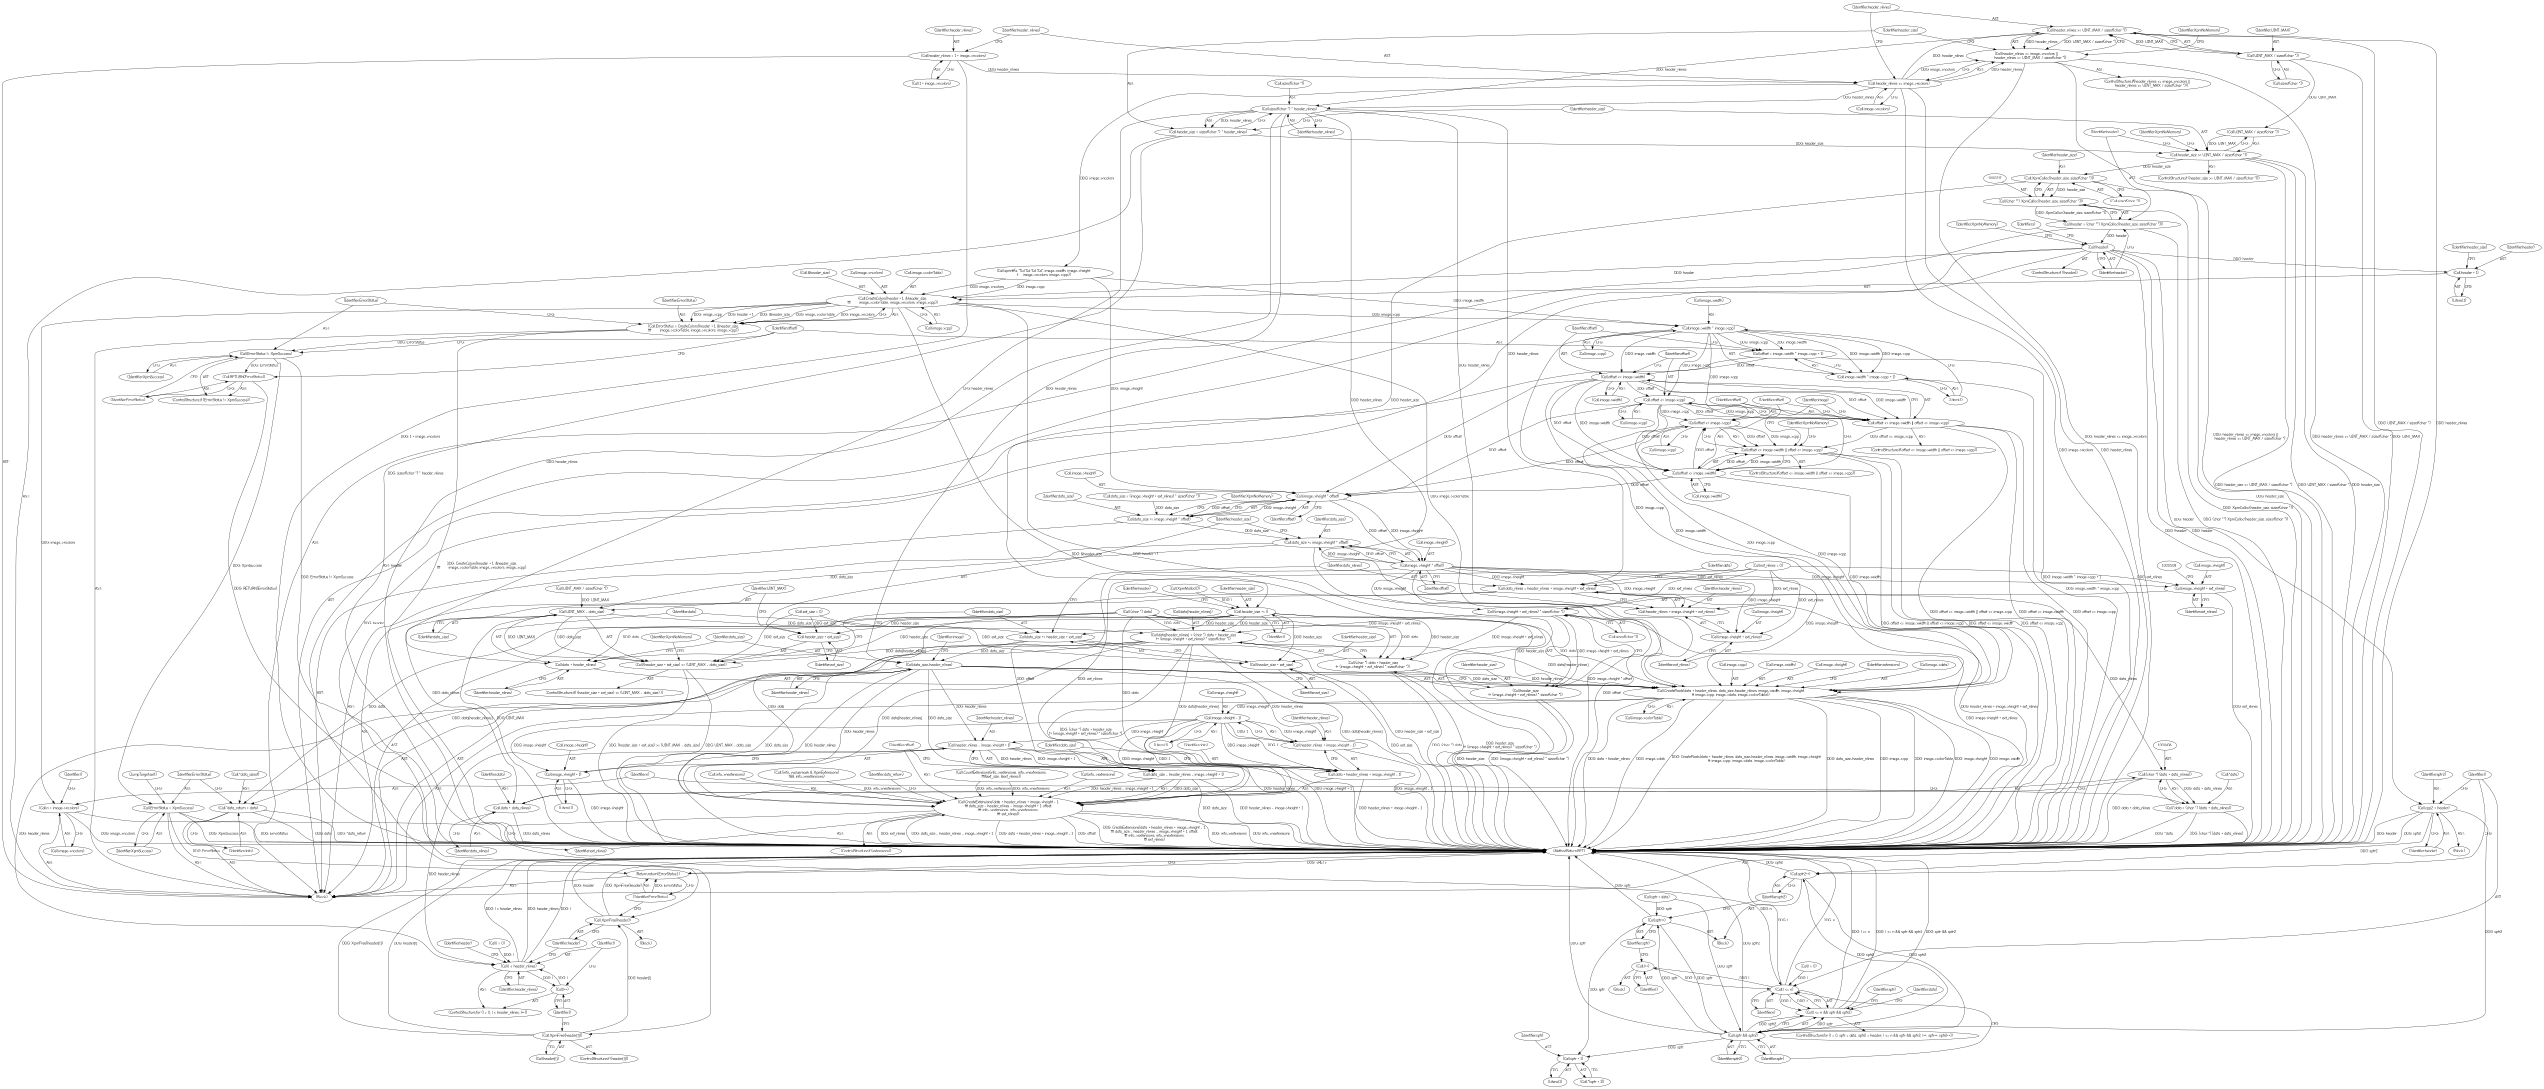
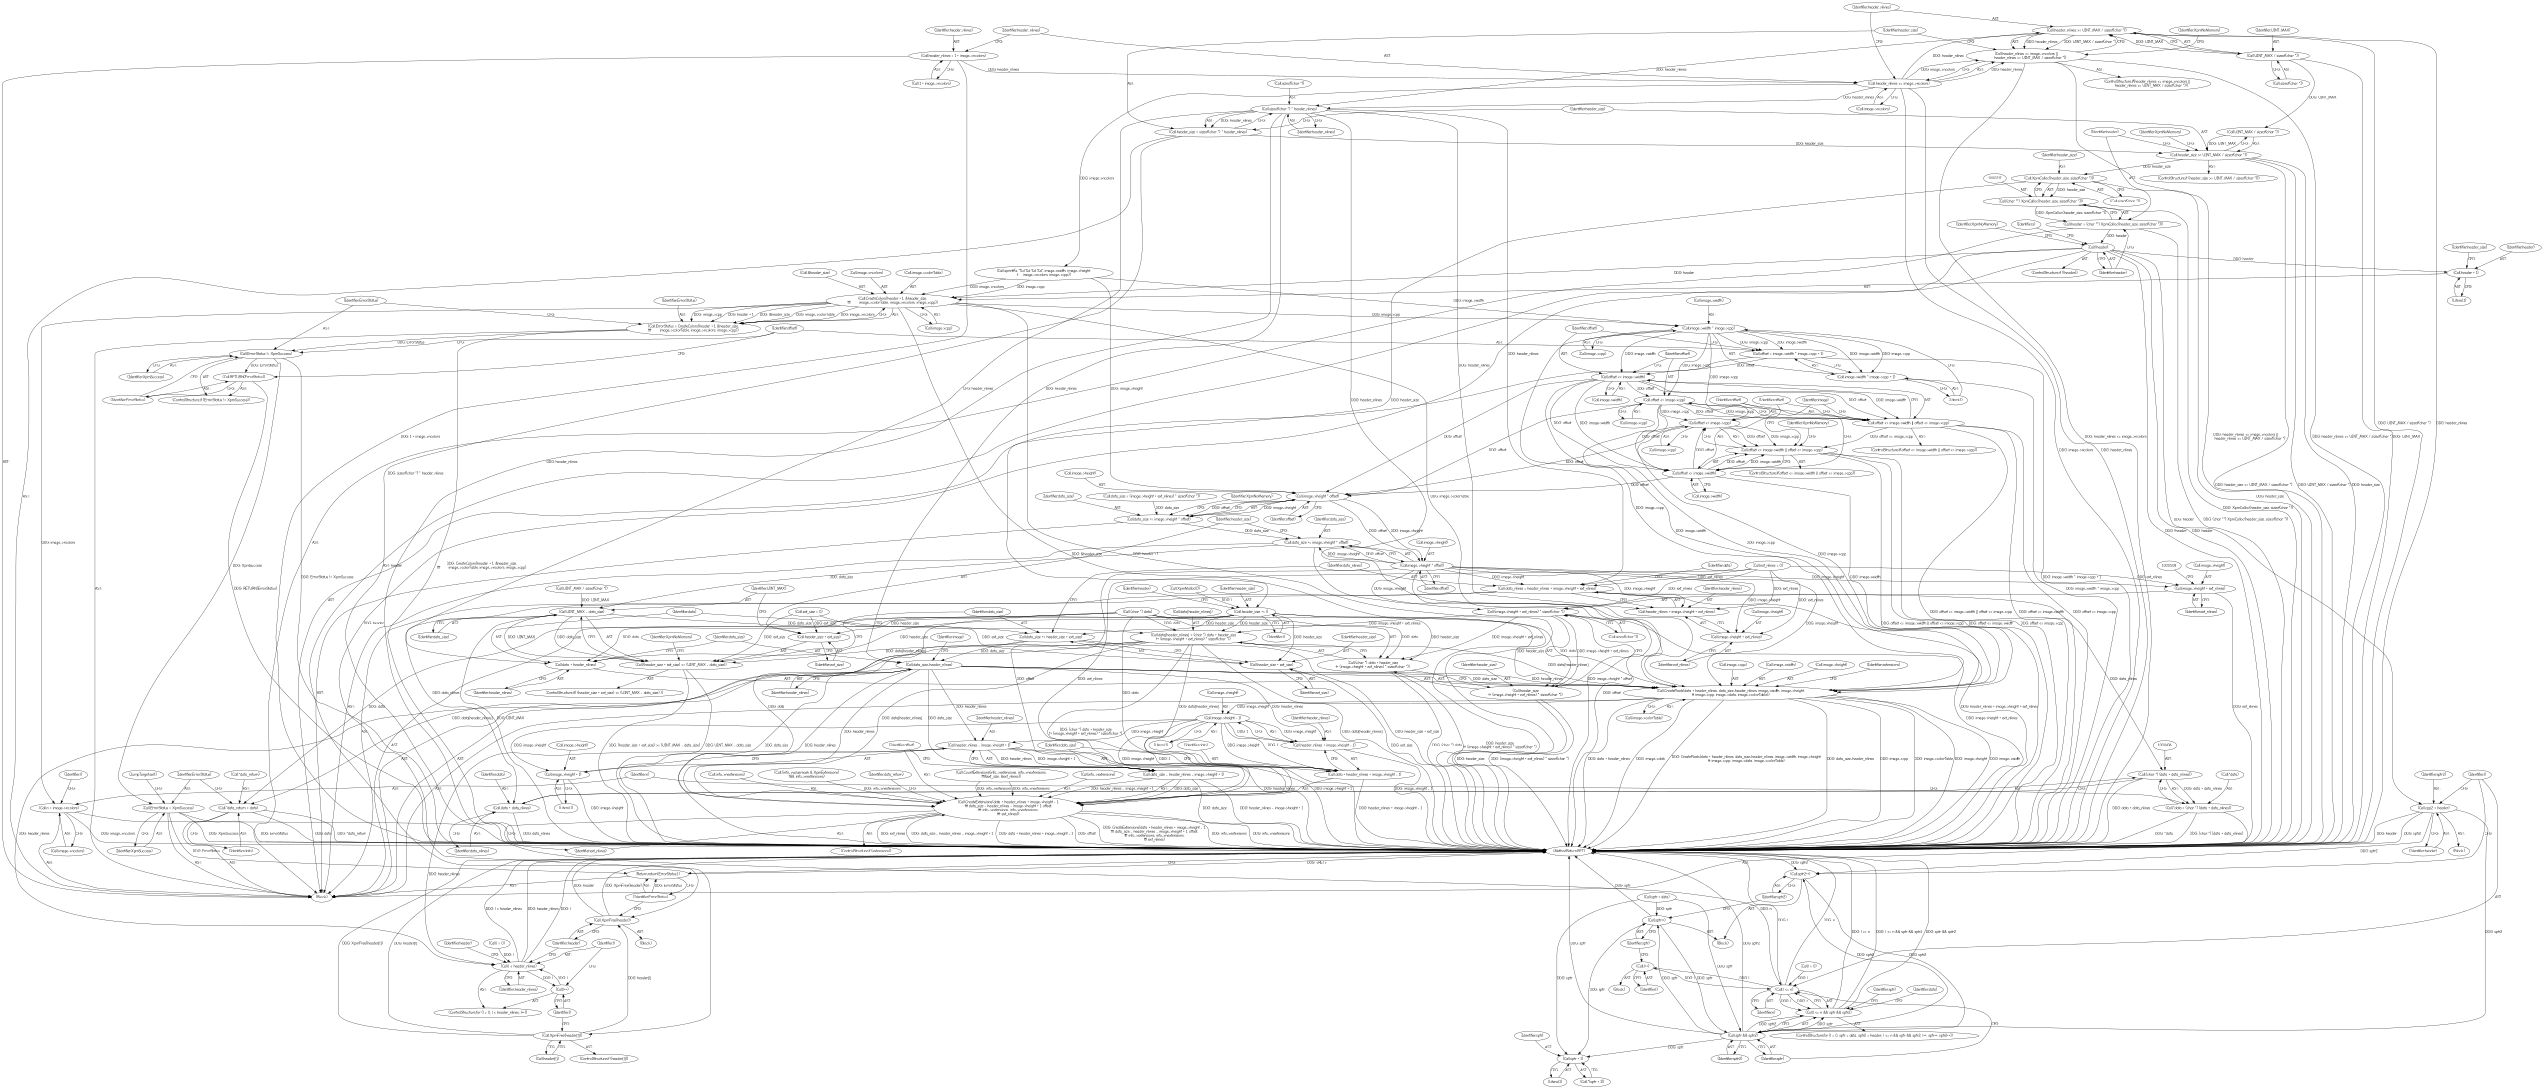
edge "(Call,(header_size + ext_size) >= (UINT_MAX - data_size))" -> "(Call,UINT_MAX - data_size)": added, label "CFG:"
node "(Call,image->data)": removed
node "(Call,*data_sizeof)": label "(Call,*data_sizeof)" -> "(Call,*data_return)"
edge "(Call,sptr2++)" -> "(MethodReturn,RET)": reversed
edge "(Call,sptr = data)" -> "(Call,sptr + 1)": added, label "DDG: sptr"
edge "(Call,header[l])" -> "(Call,XpmFree(header[l]))": label "AST: " -> "CFG: "
